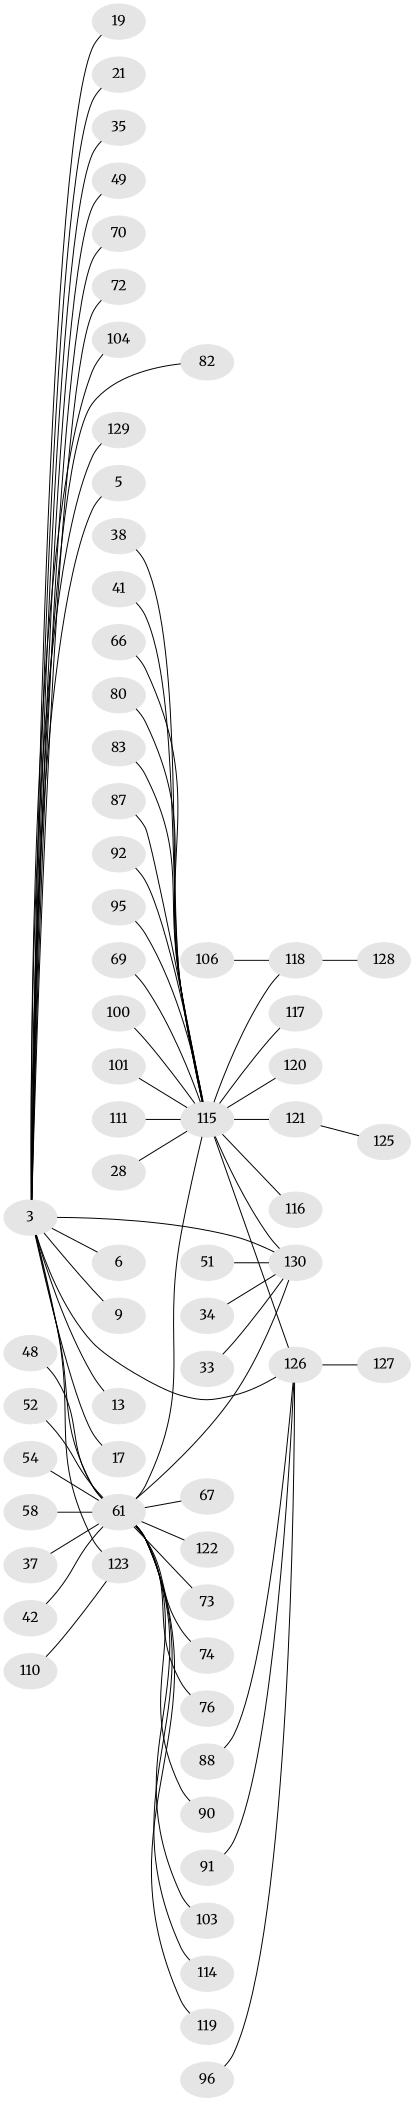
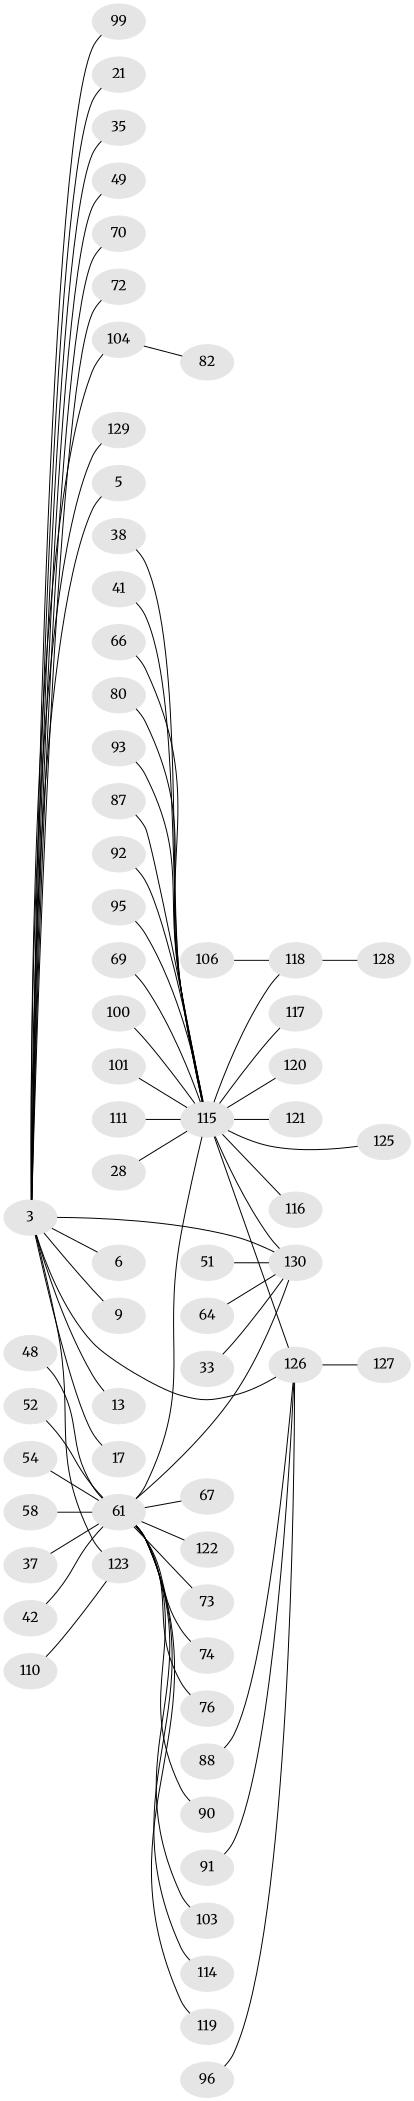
node "19": label "19" -> "99"
node "83": label "83" -> "93"
edge "82" -- "3": now "82" -- "104"
edge "121" -- "125": now "115" -- "125"
node "34": label "34" -> "64"
edge "3" -- "61": removed
